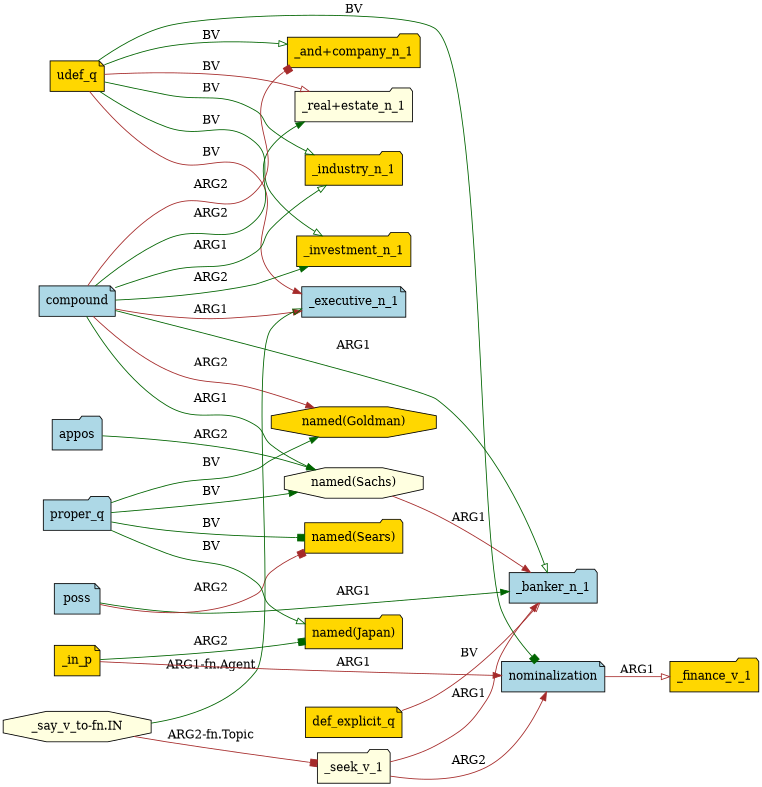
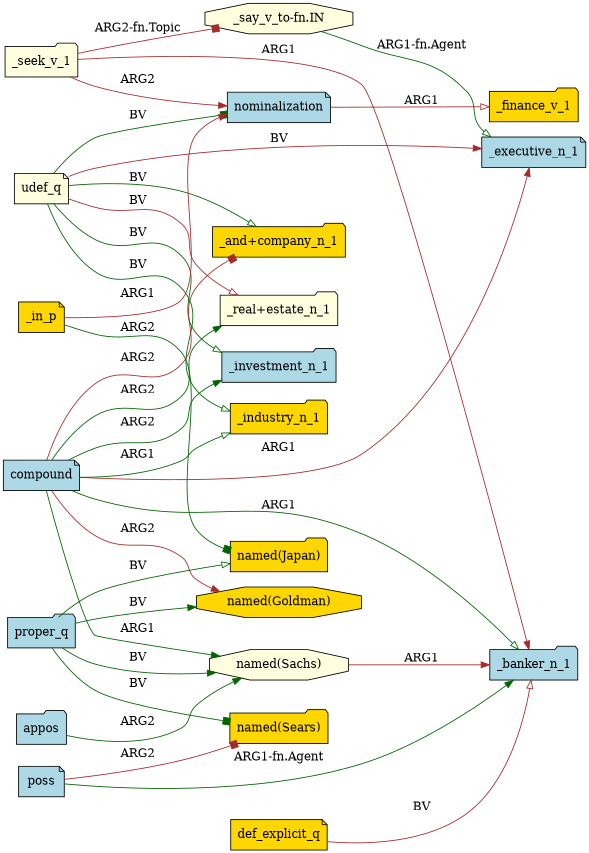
node "udef_q": fillcolor gold -> lightyellow
node "_investment_n_1": fillcolor gold -> lightblue
edge "poss" -> "_banker_n_1": label "ARG1" -> "ARG1-fn.Agent"
edge "_say_v_to-fn.IN" -> "_seek_v_1": reversed
